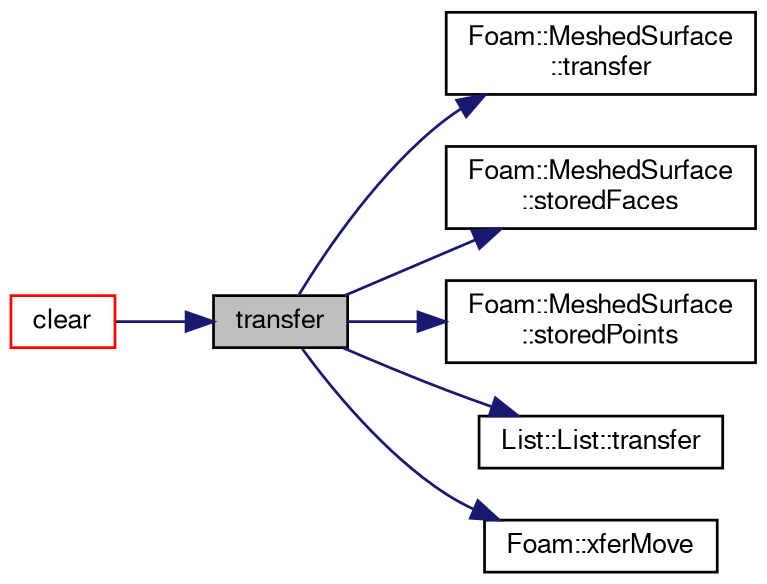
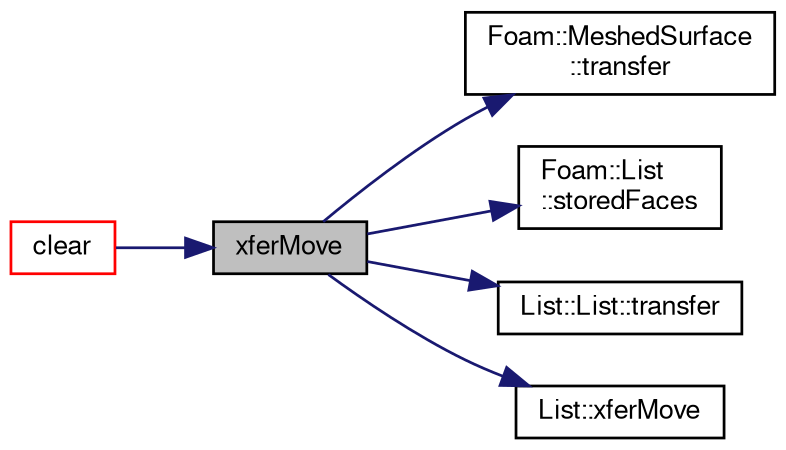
node "Foam::MeshedSurface ::storedFaces": label "Foam::MeshedSurface ::storedFaces" -> "Foam::List ::storedFaces"
node "transfer": label "transfer" -> "xferMove"
node "Foam::MeshedSurface ::storedPoints": removed
node "Foam::xferMove": label "Foam::xferMove" -> "List::xferMove"
